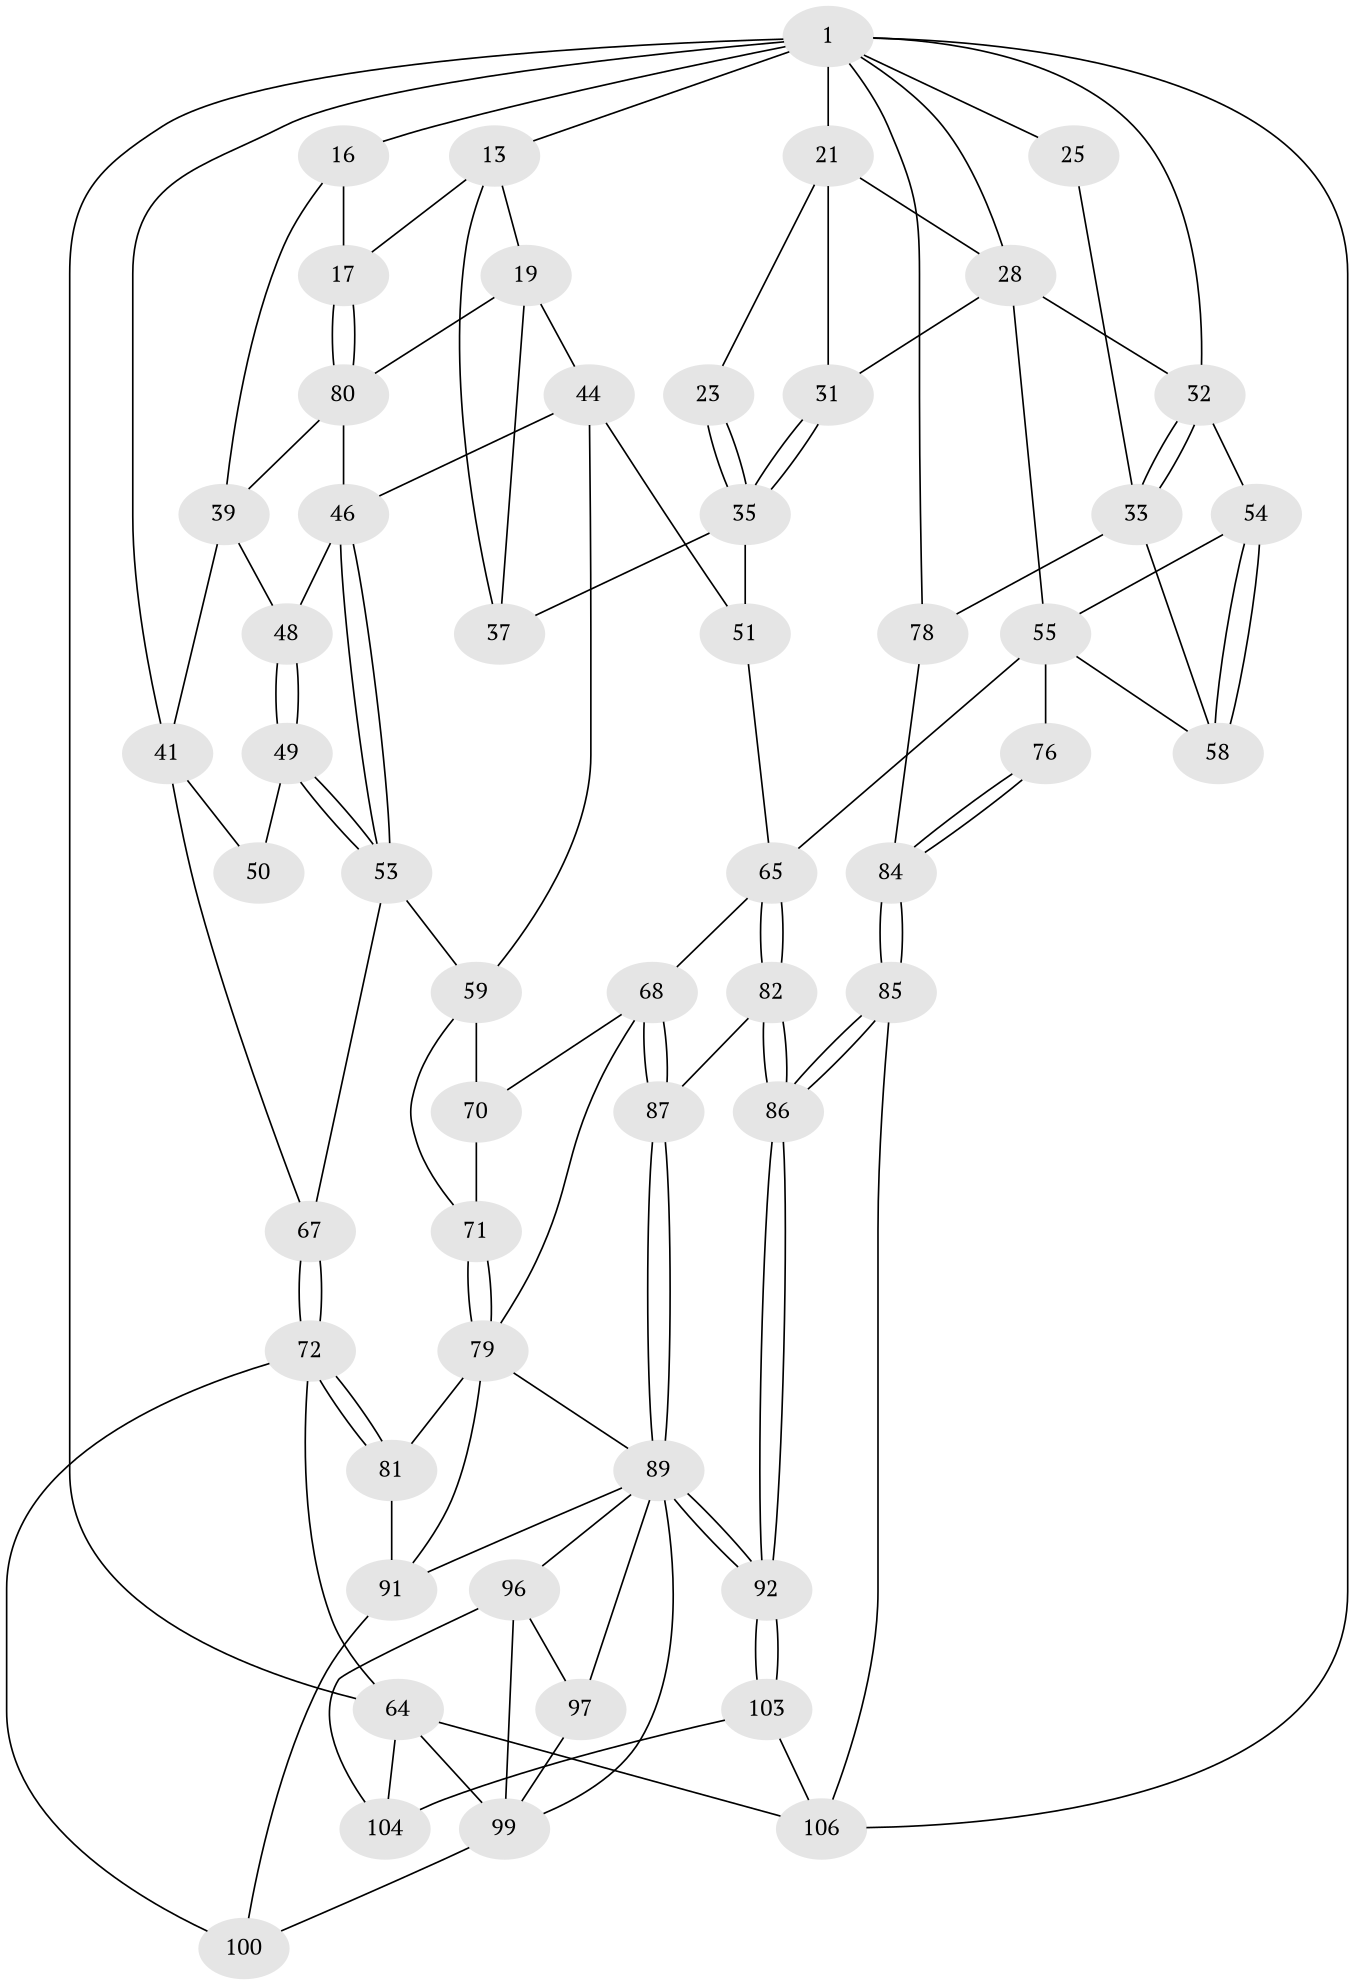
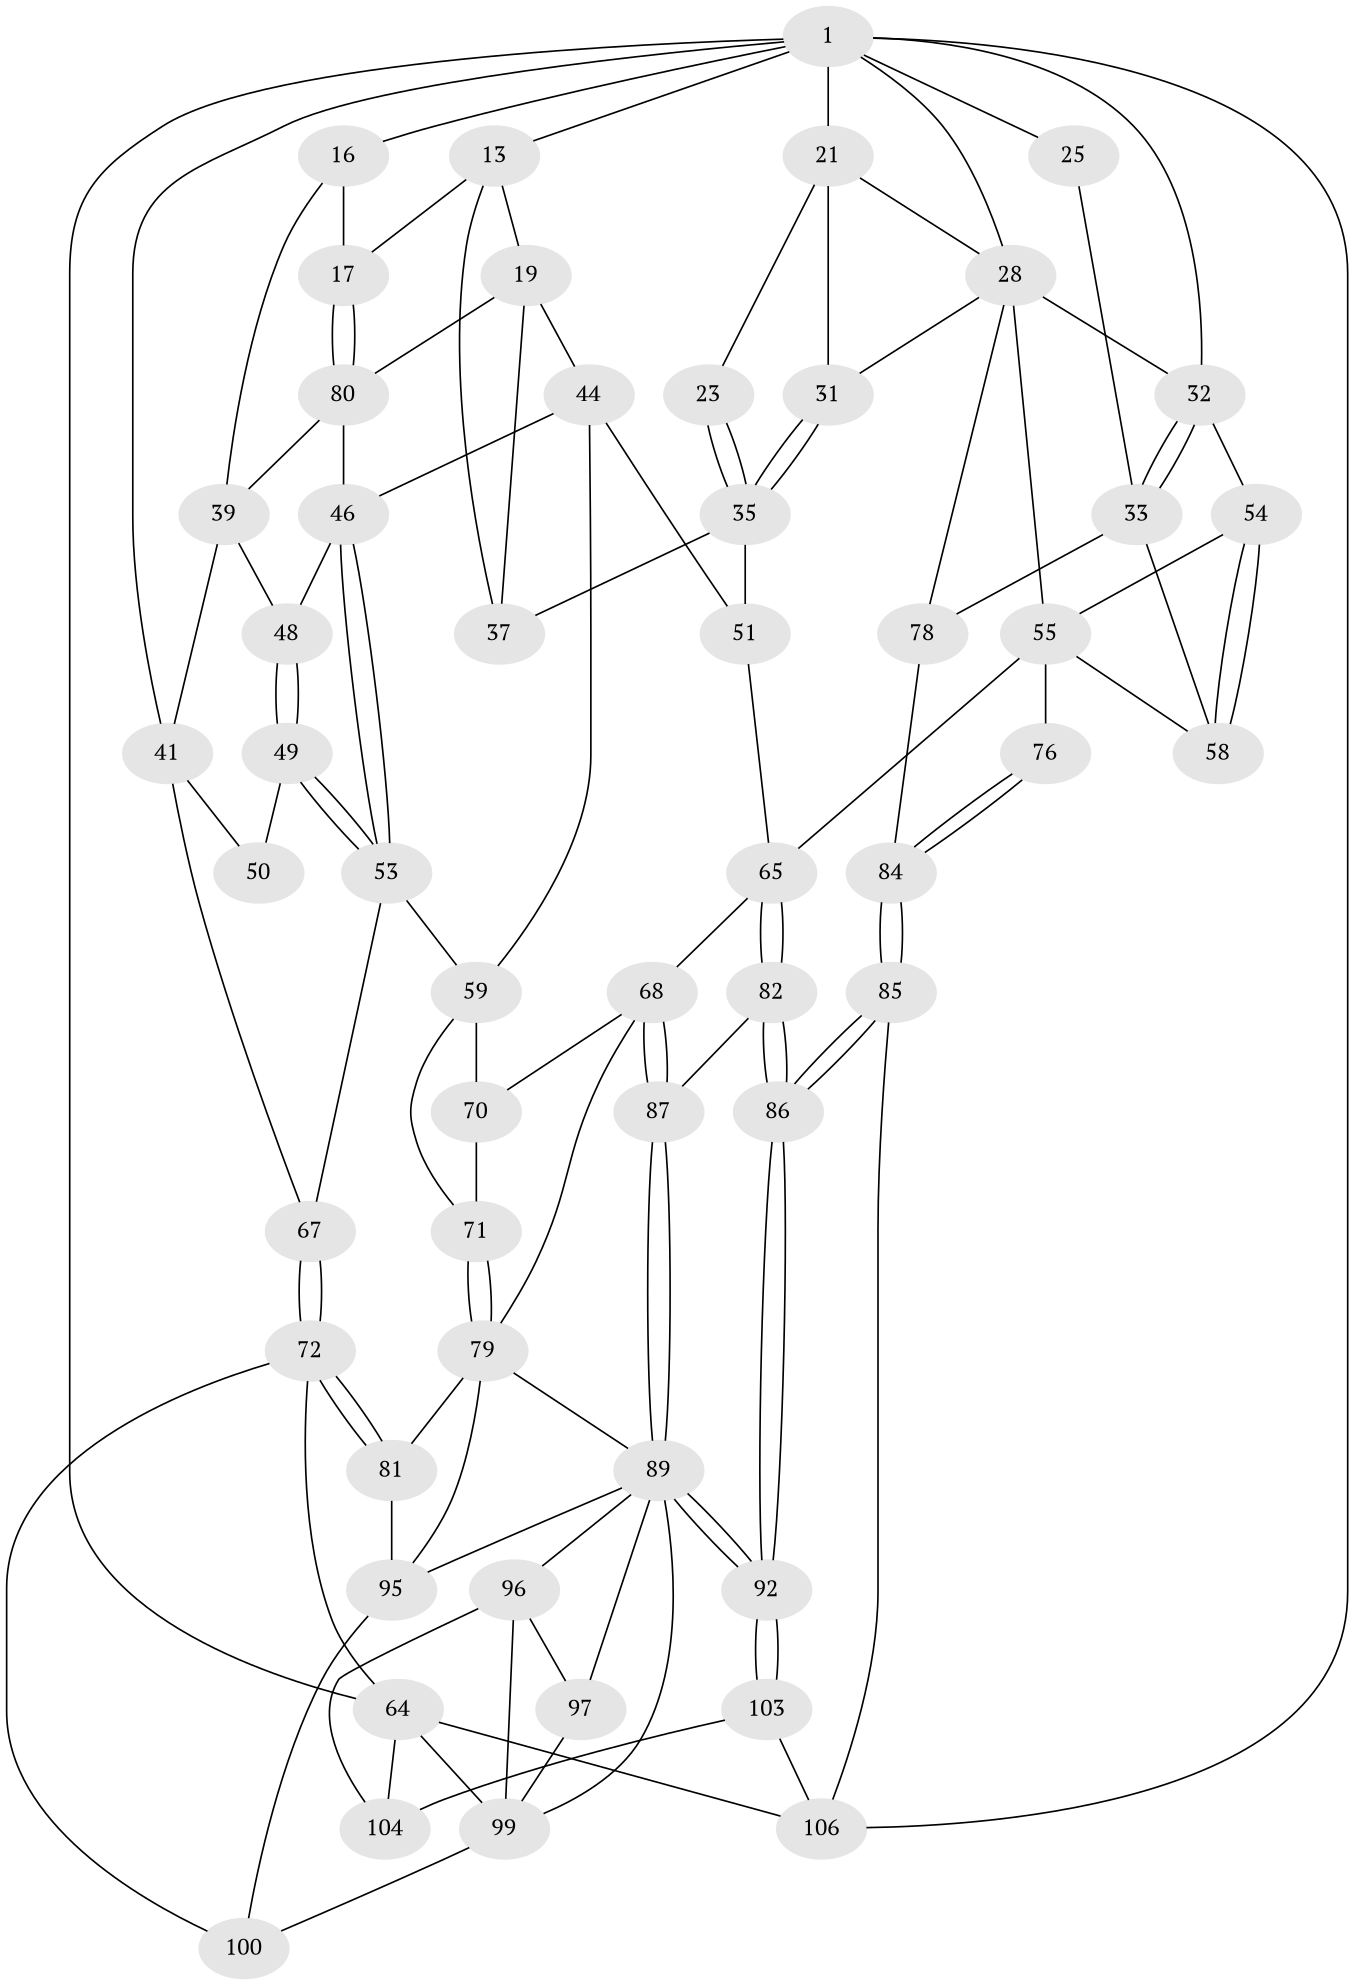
edge "1" -- "78": now "28" -- "78"
node "91": label "91" -> "95"
